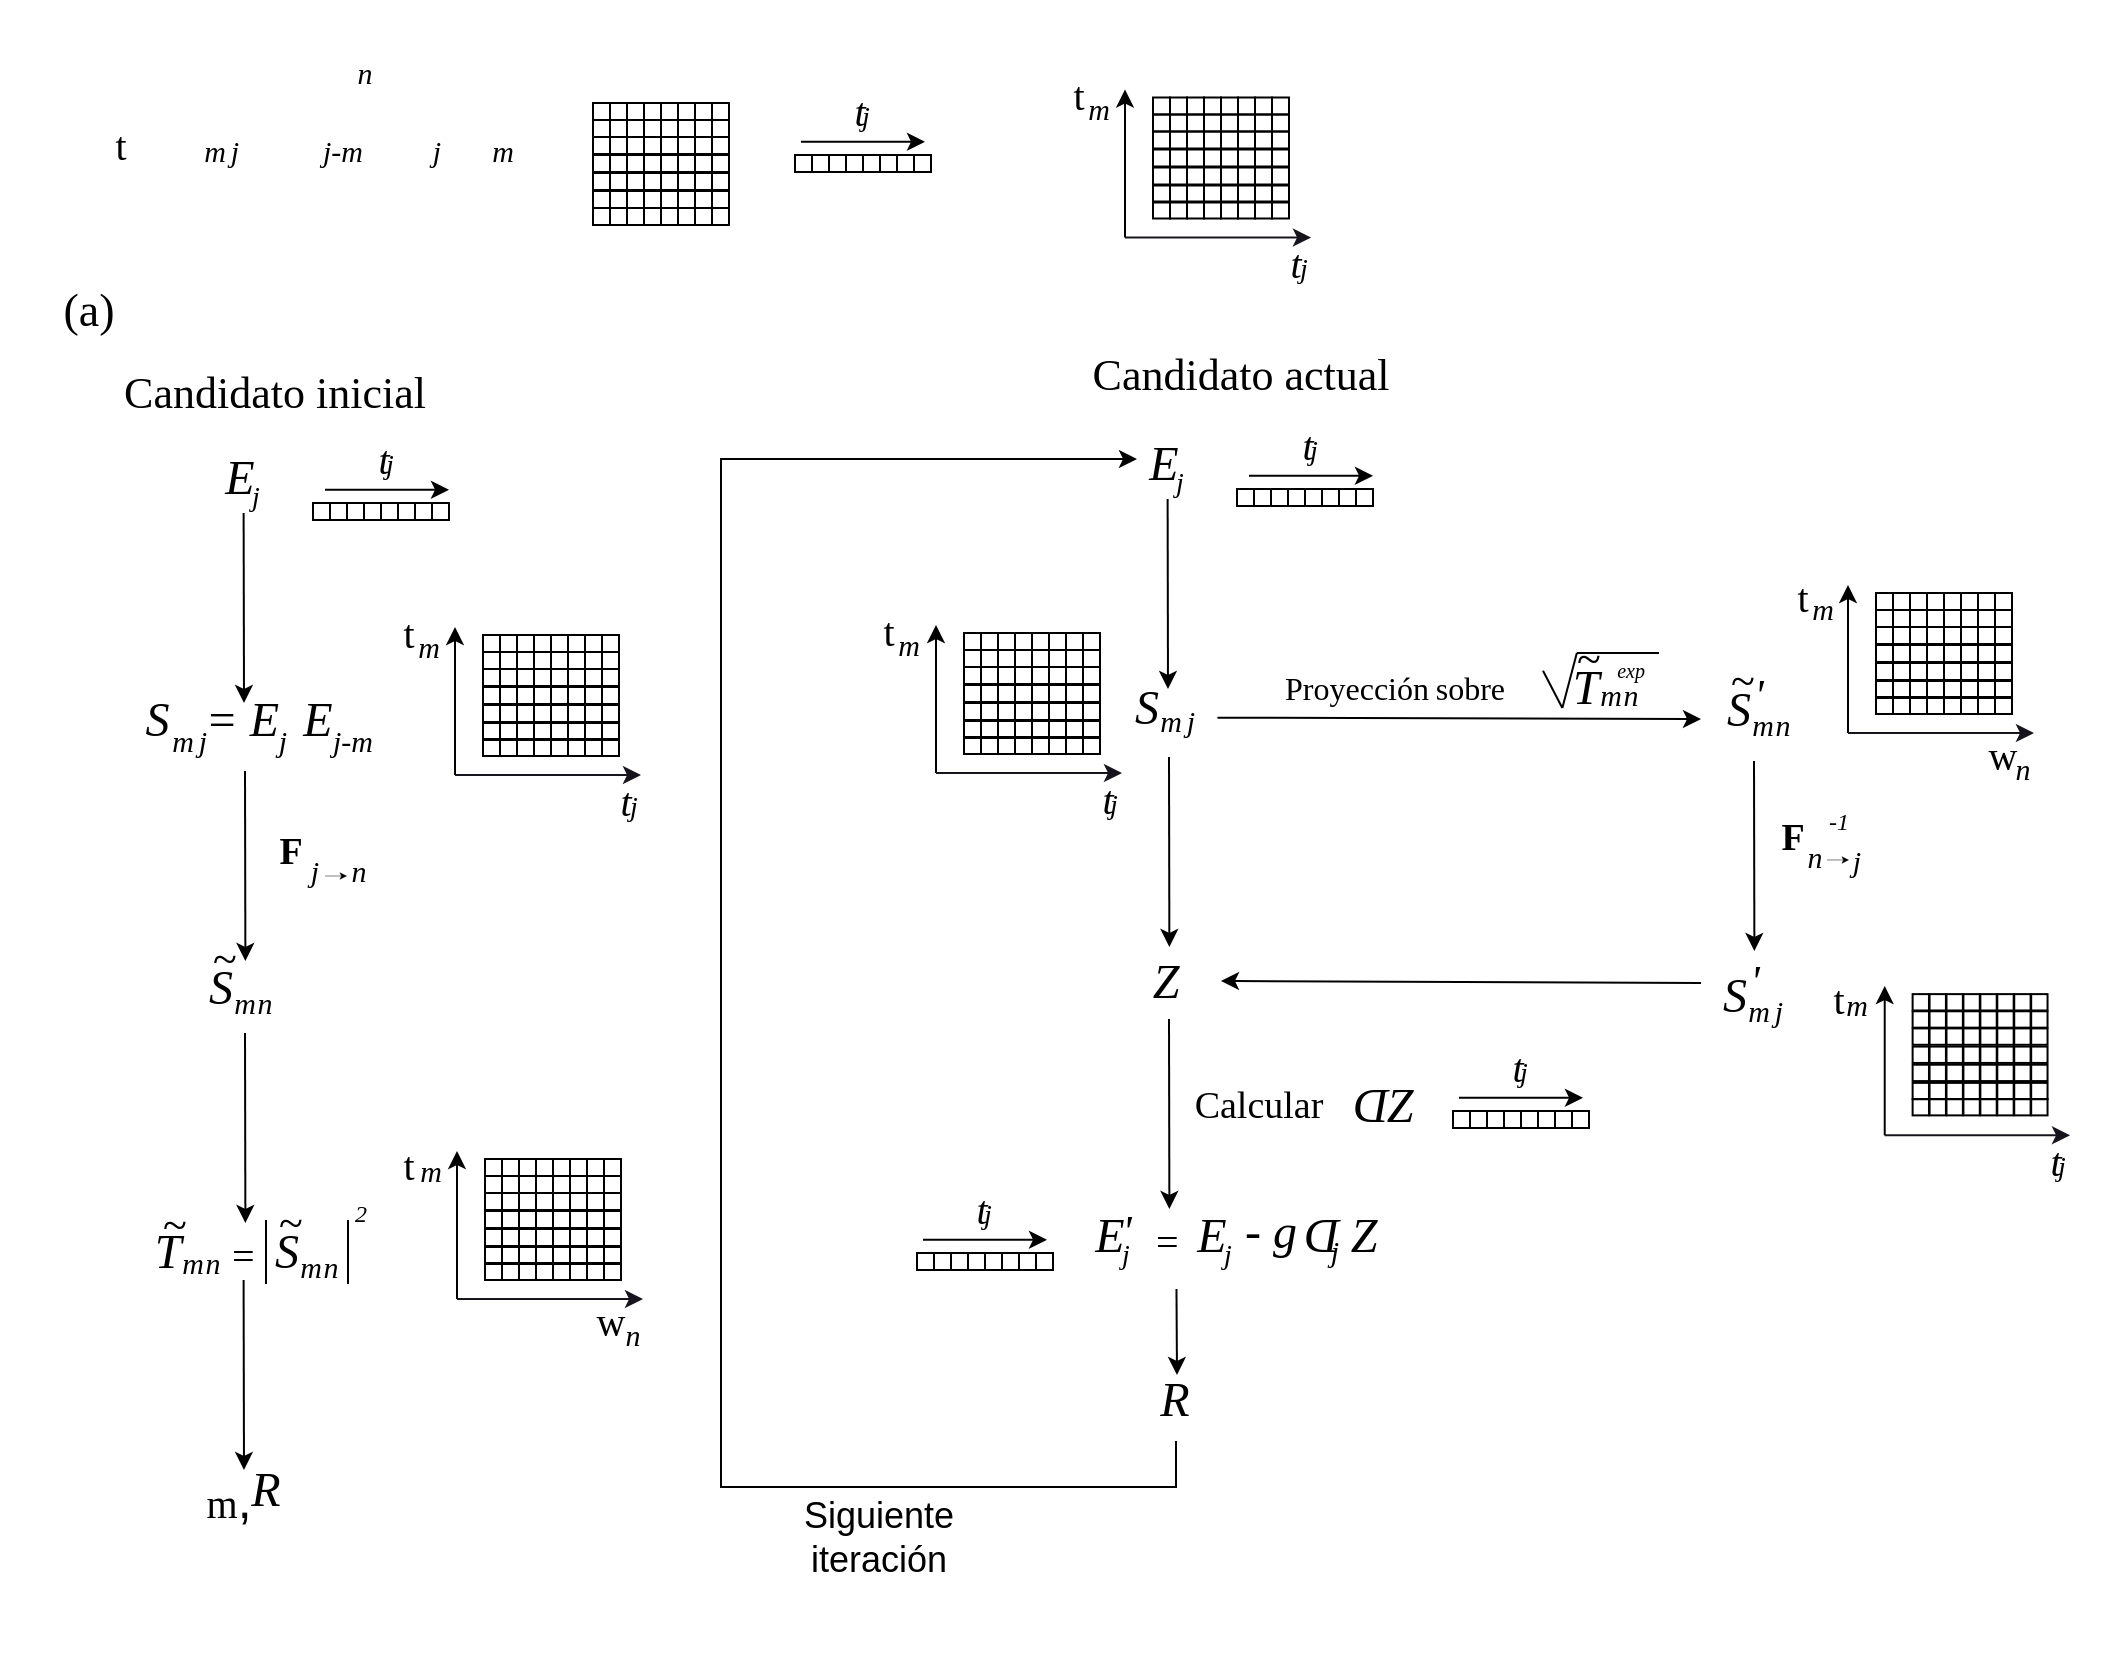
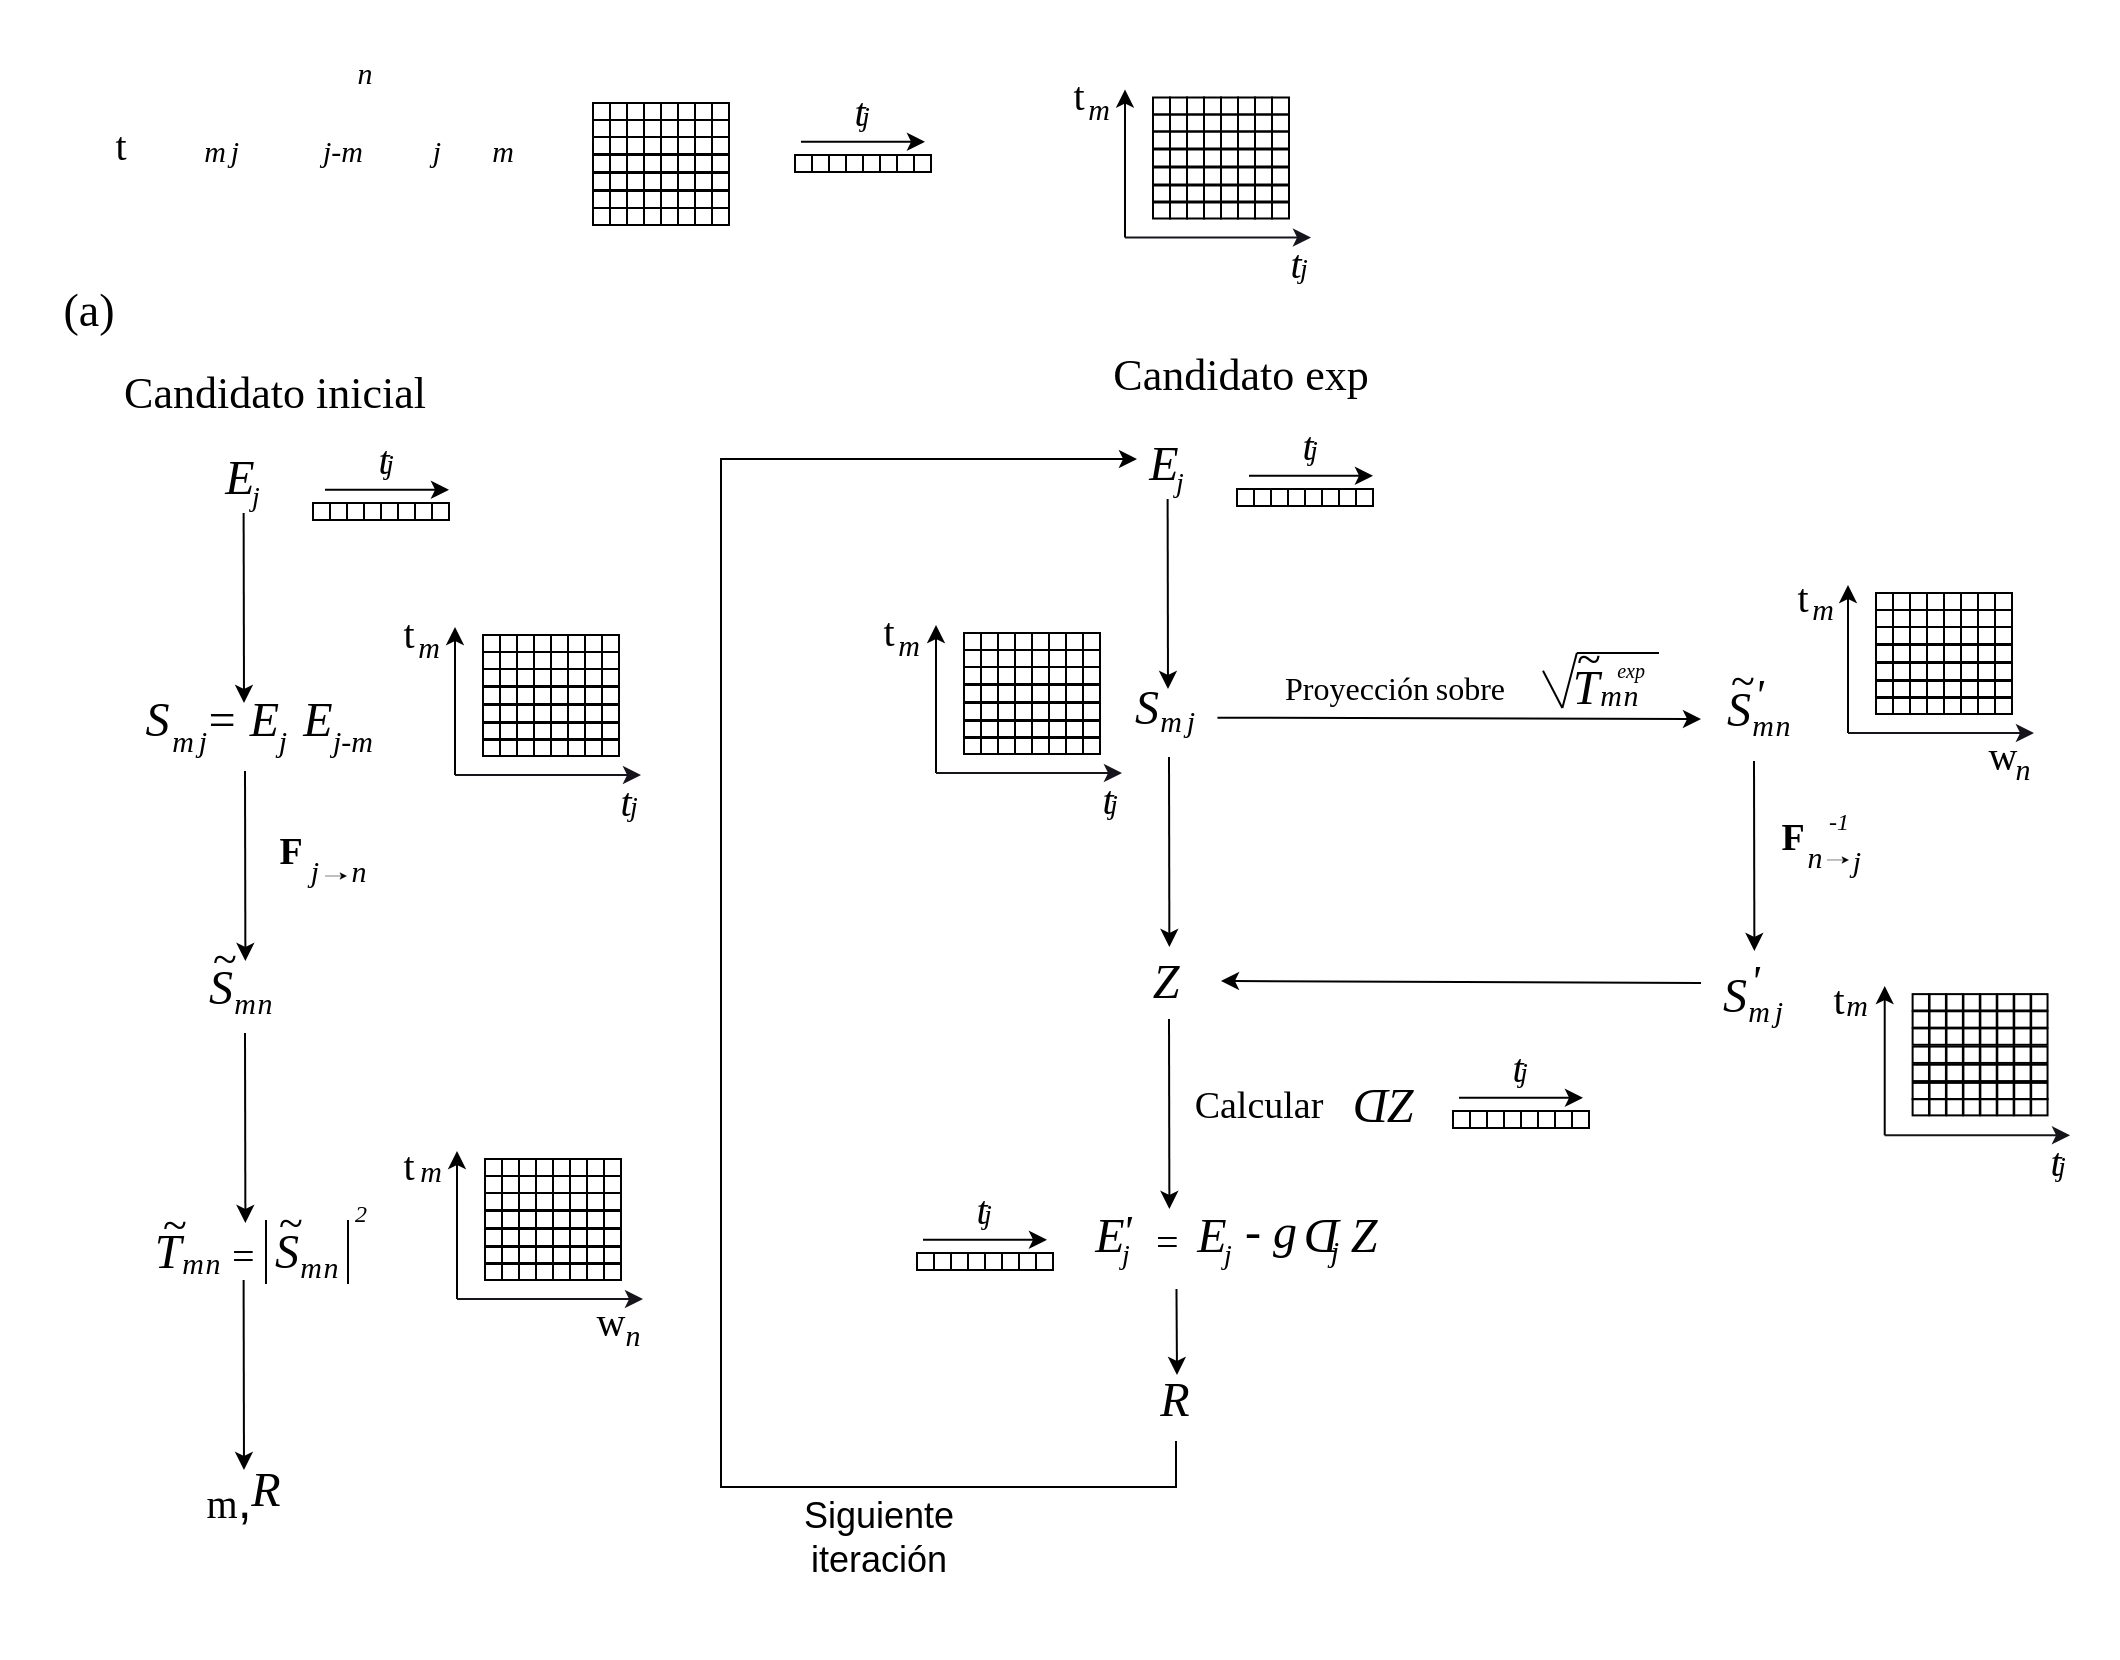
node "Candidato actual": label "Candidato actual" -> "Candidato exp"
